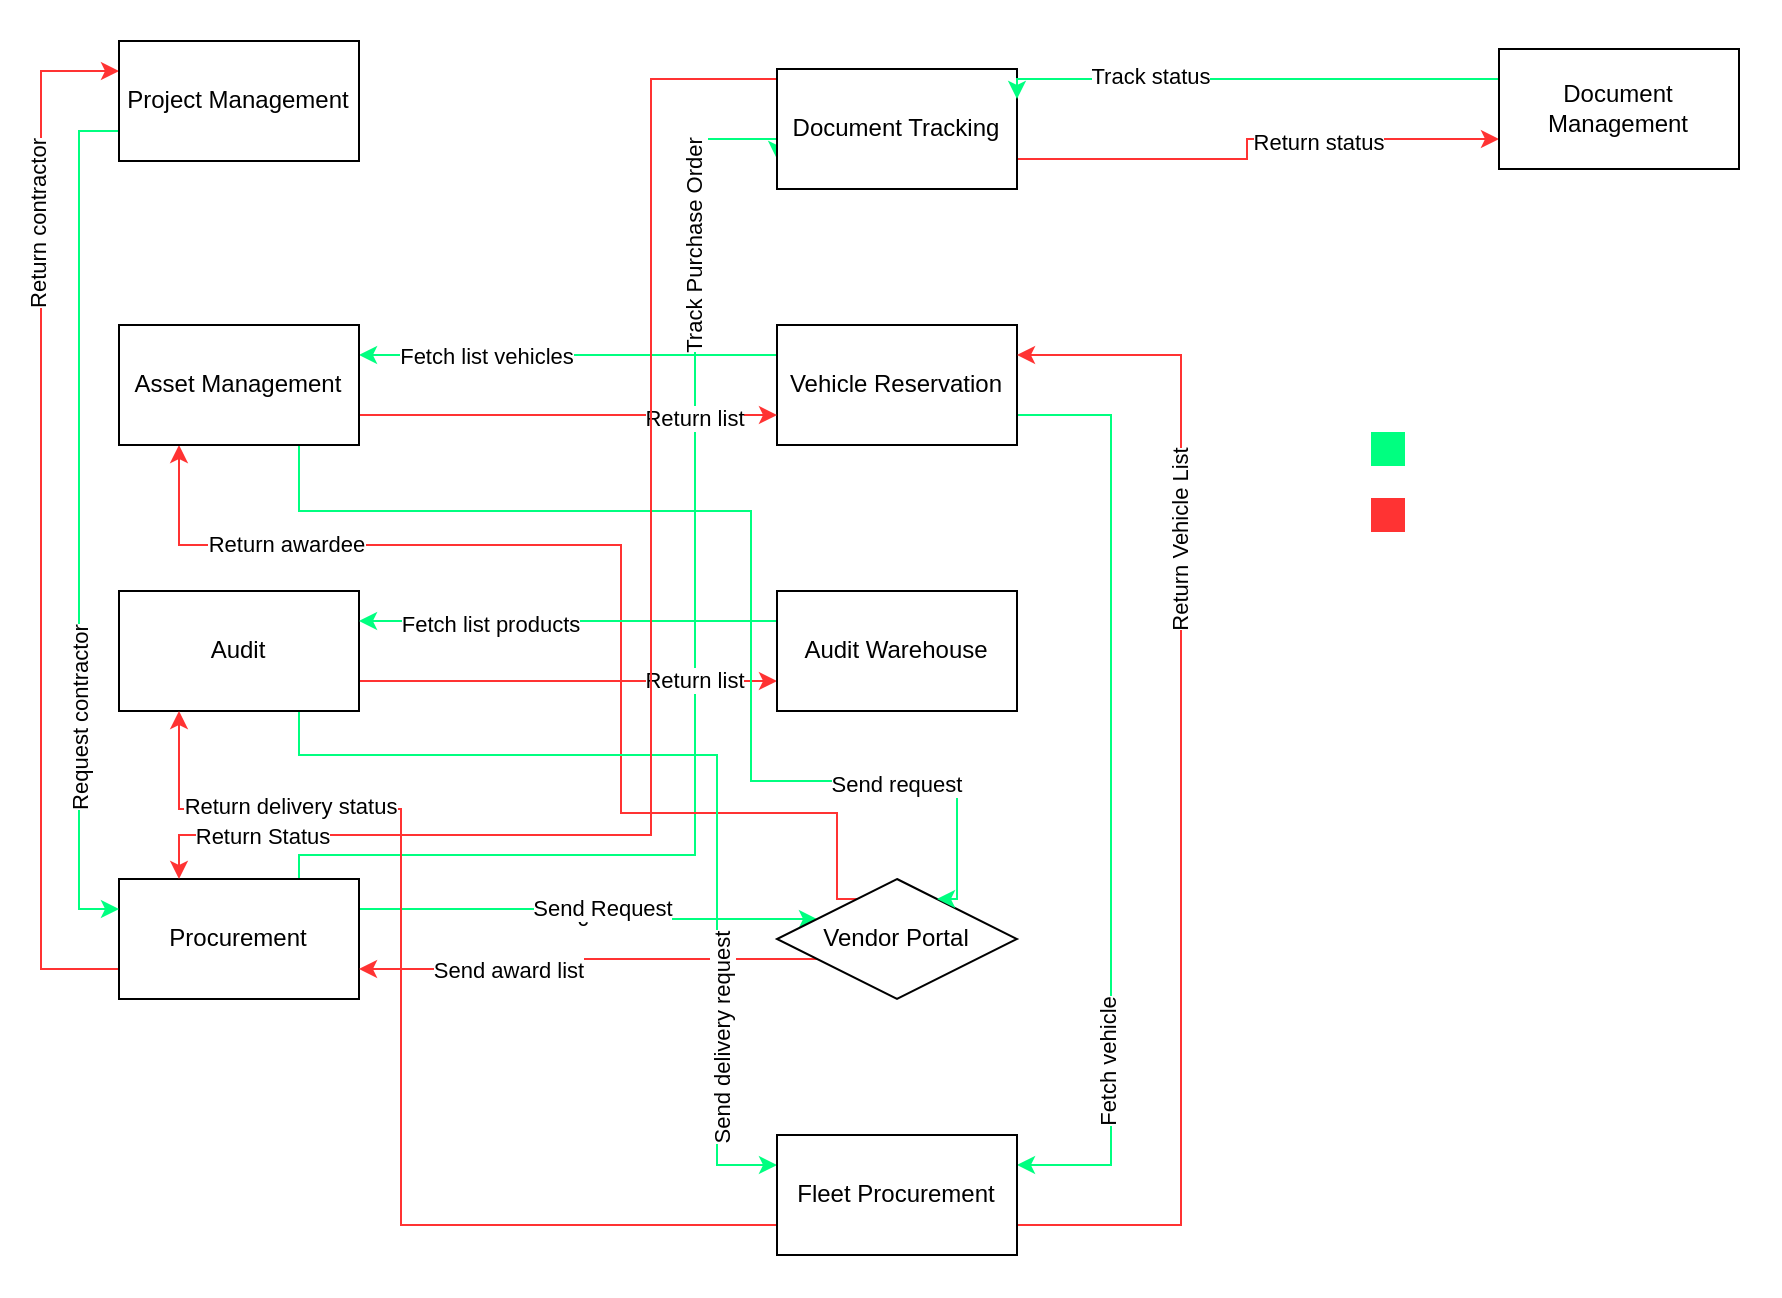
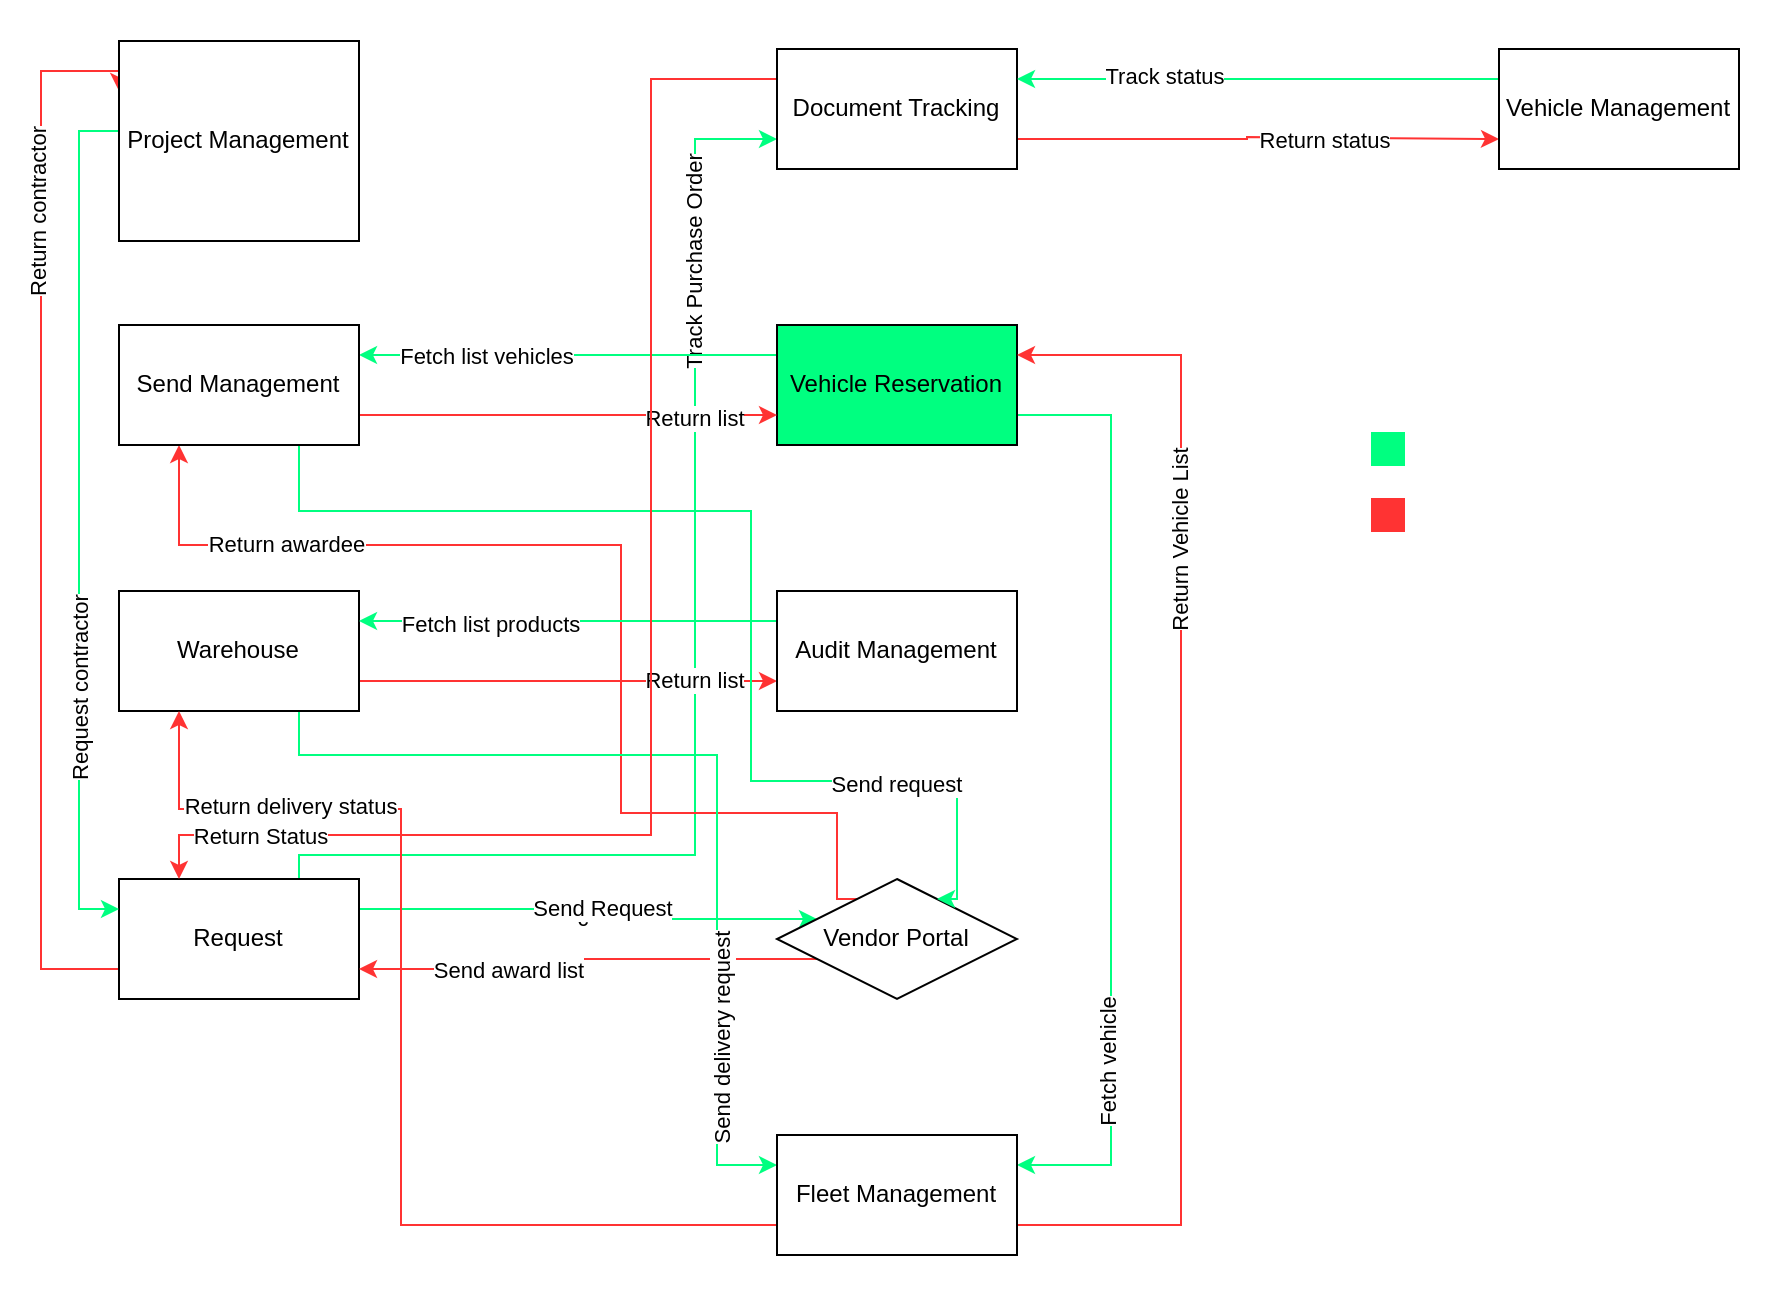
node "Project Management": size 240x120 -> 240x200
node "Document Management": label "Document Management" -> "Vehicle Management"
node "Document Tracking": moved (897, 129) -> (897, 109)
node "Asset Management": label "Asset Management" -> "Send Management"
node "Vehicle Reservation": fillcolor #ffffff -> #00ff80
node "Audit": label "Audit" -> "Warehouse"
node "Audit Warehouse": label "Audit Warehouse" -> "Audit Management"
node "Procurement": label "Procurement" -> "Request"
node "Fleet Procurement": label "Fleet Procurement" -> "Fleet Management"
